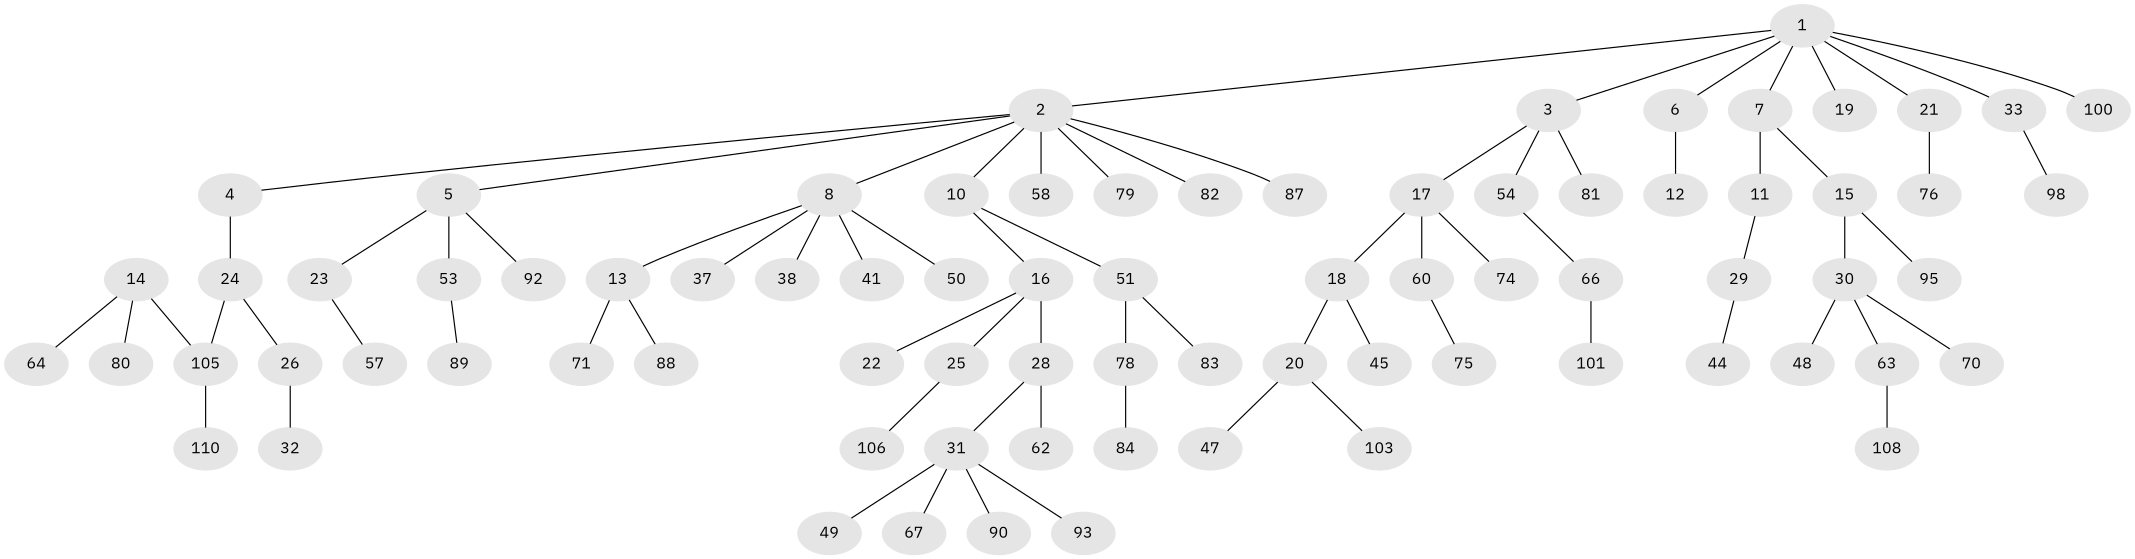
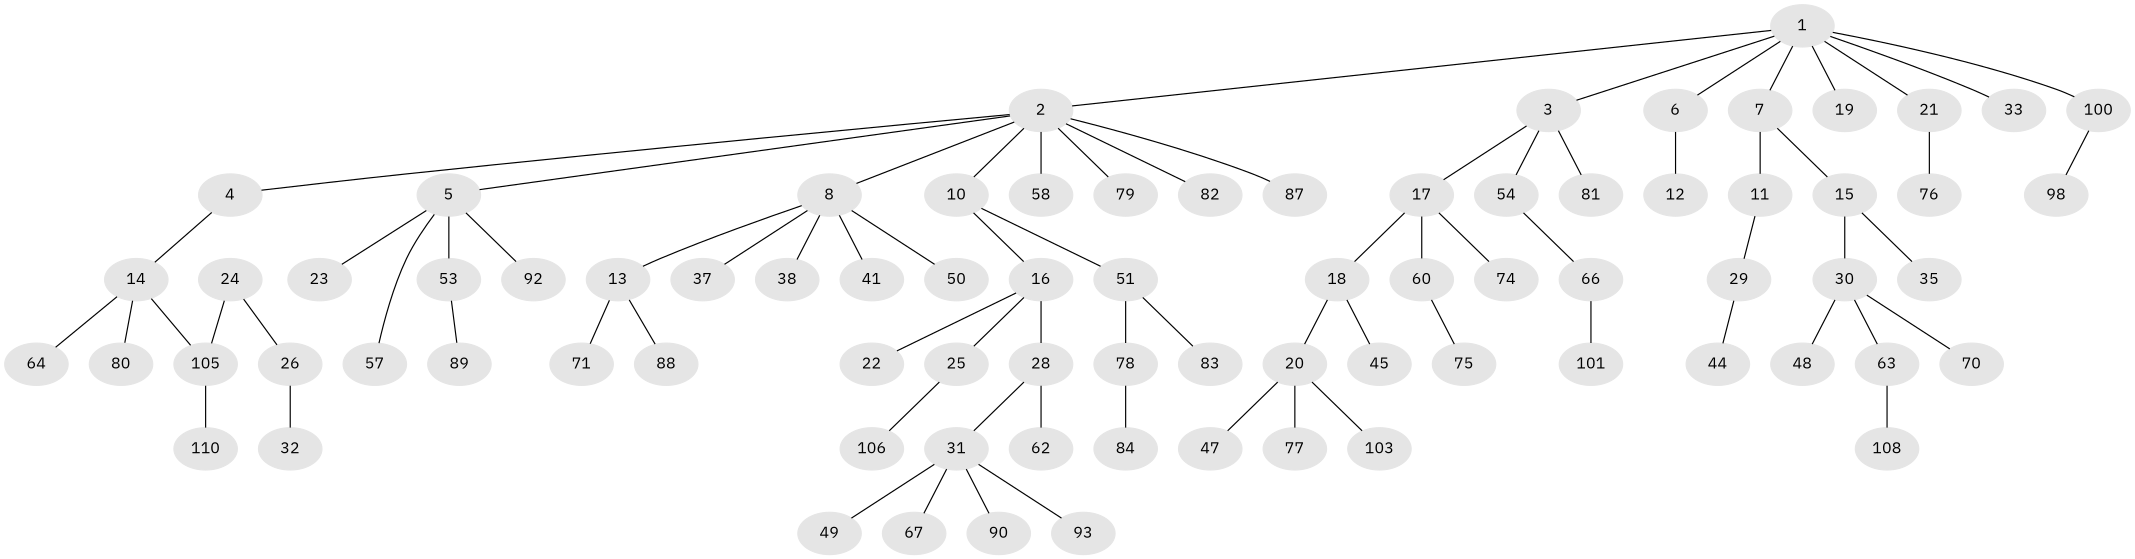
edge "33" -- "98": now "100" -- "98"
edge "4" -- "24": now "4" -- "14"
node "95": label "95" -> "35"
edge "23" -- "57": now "5" -- "57"
node "77": added
